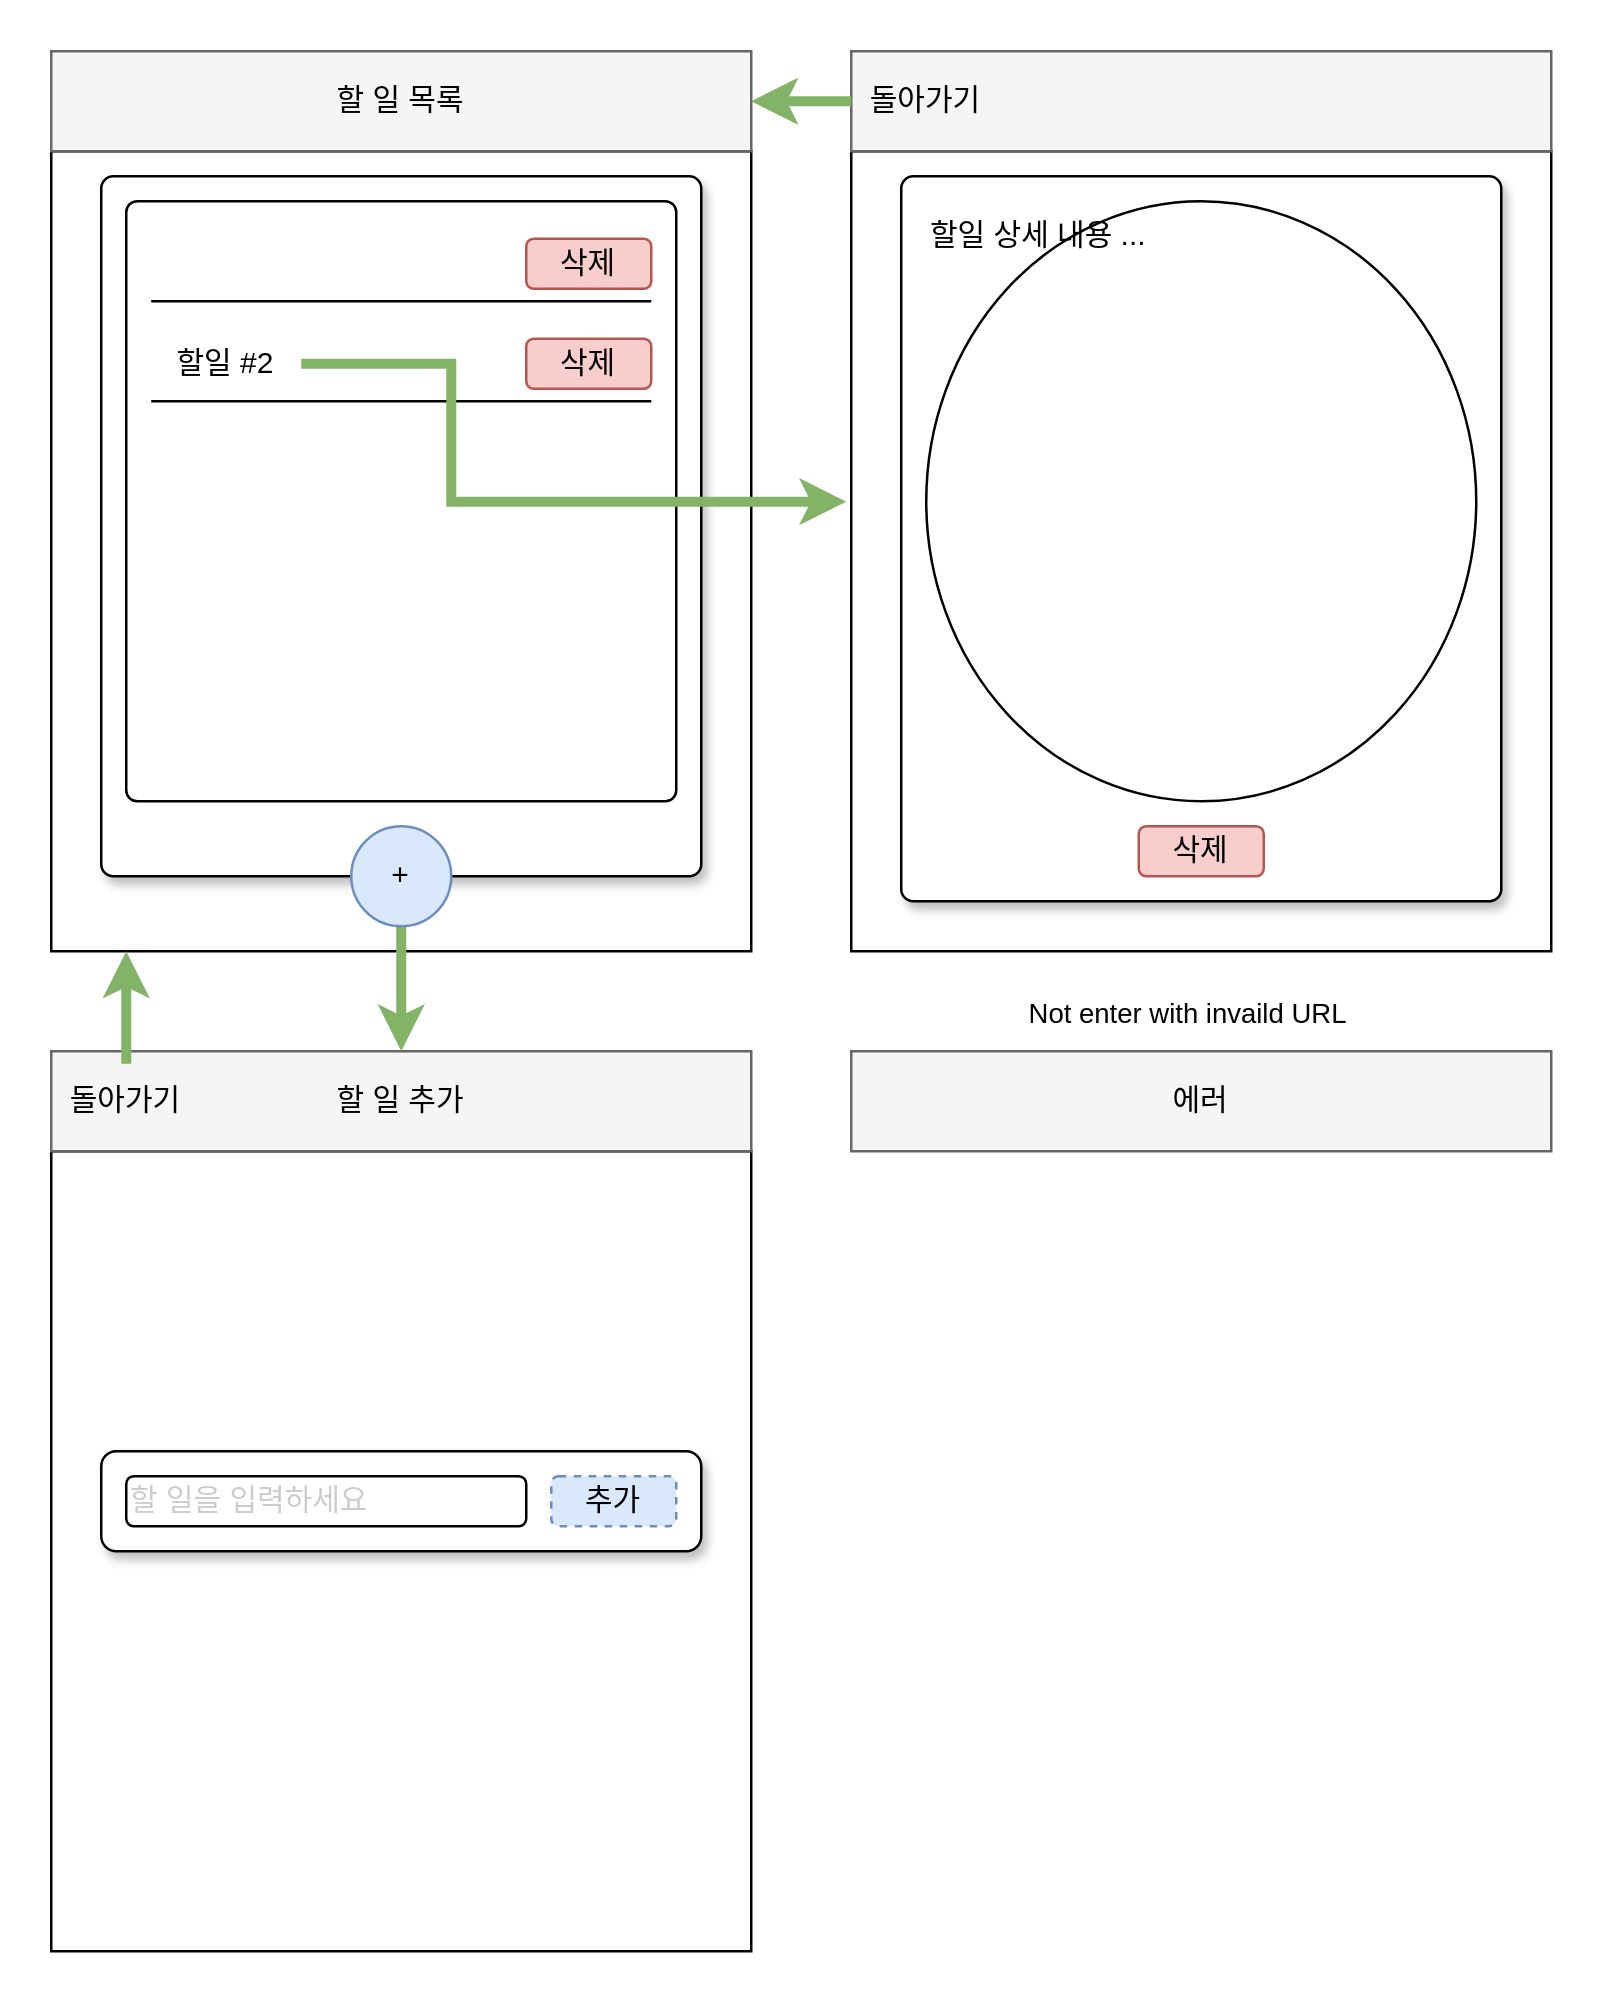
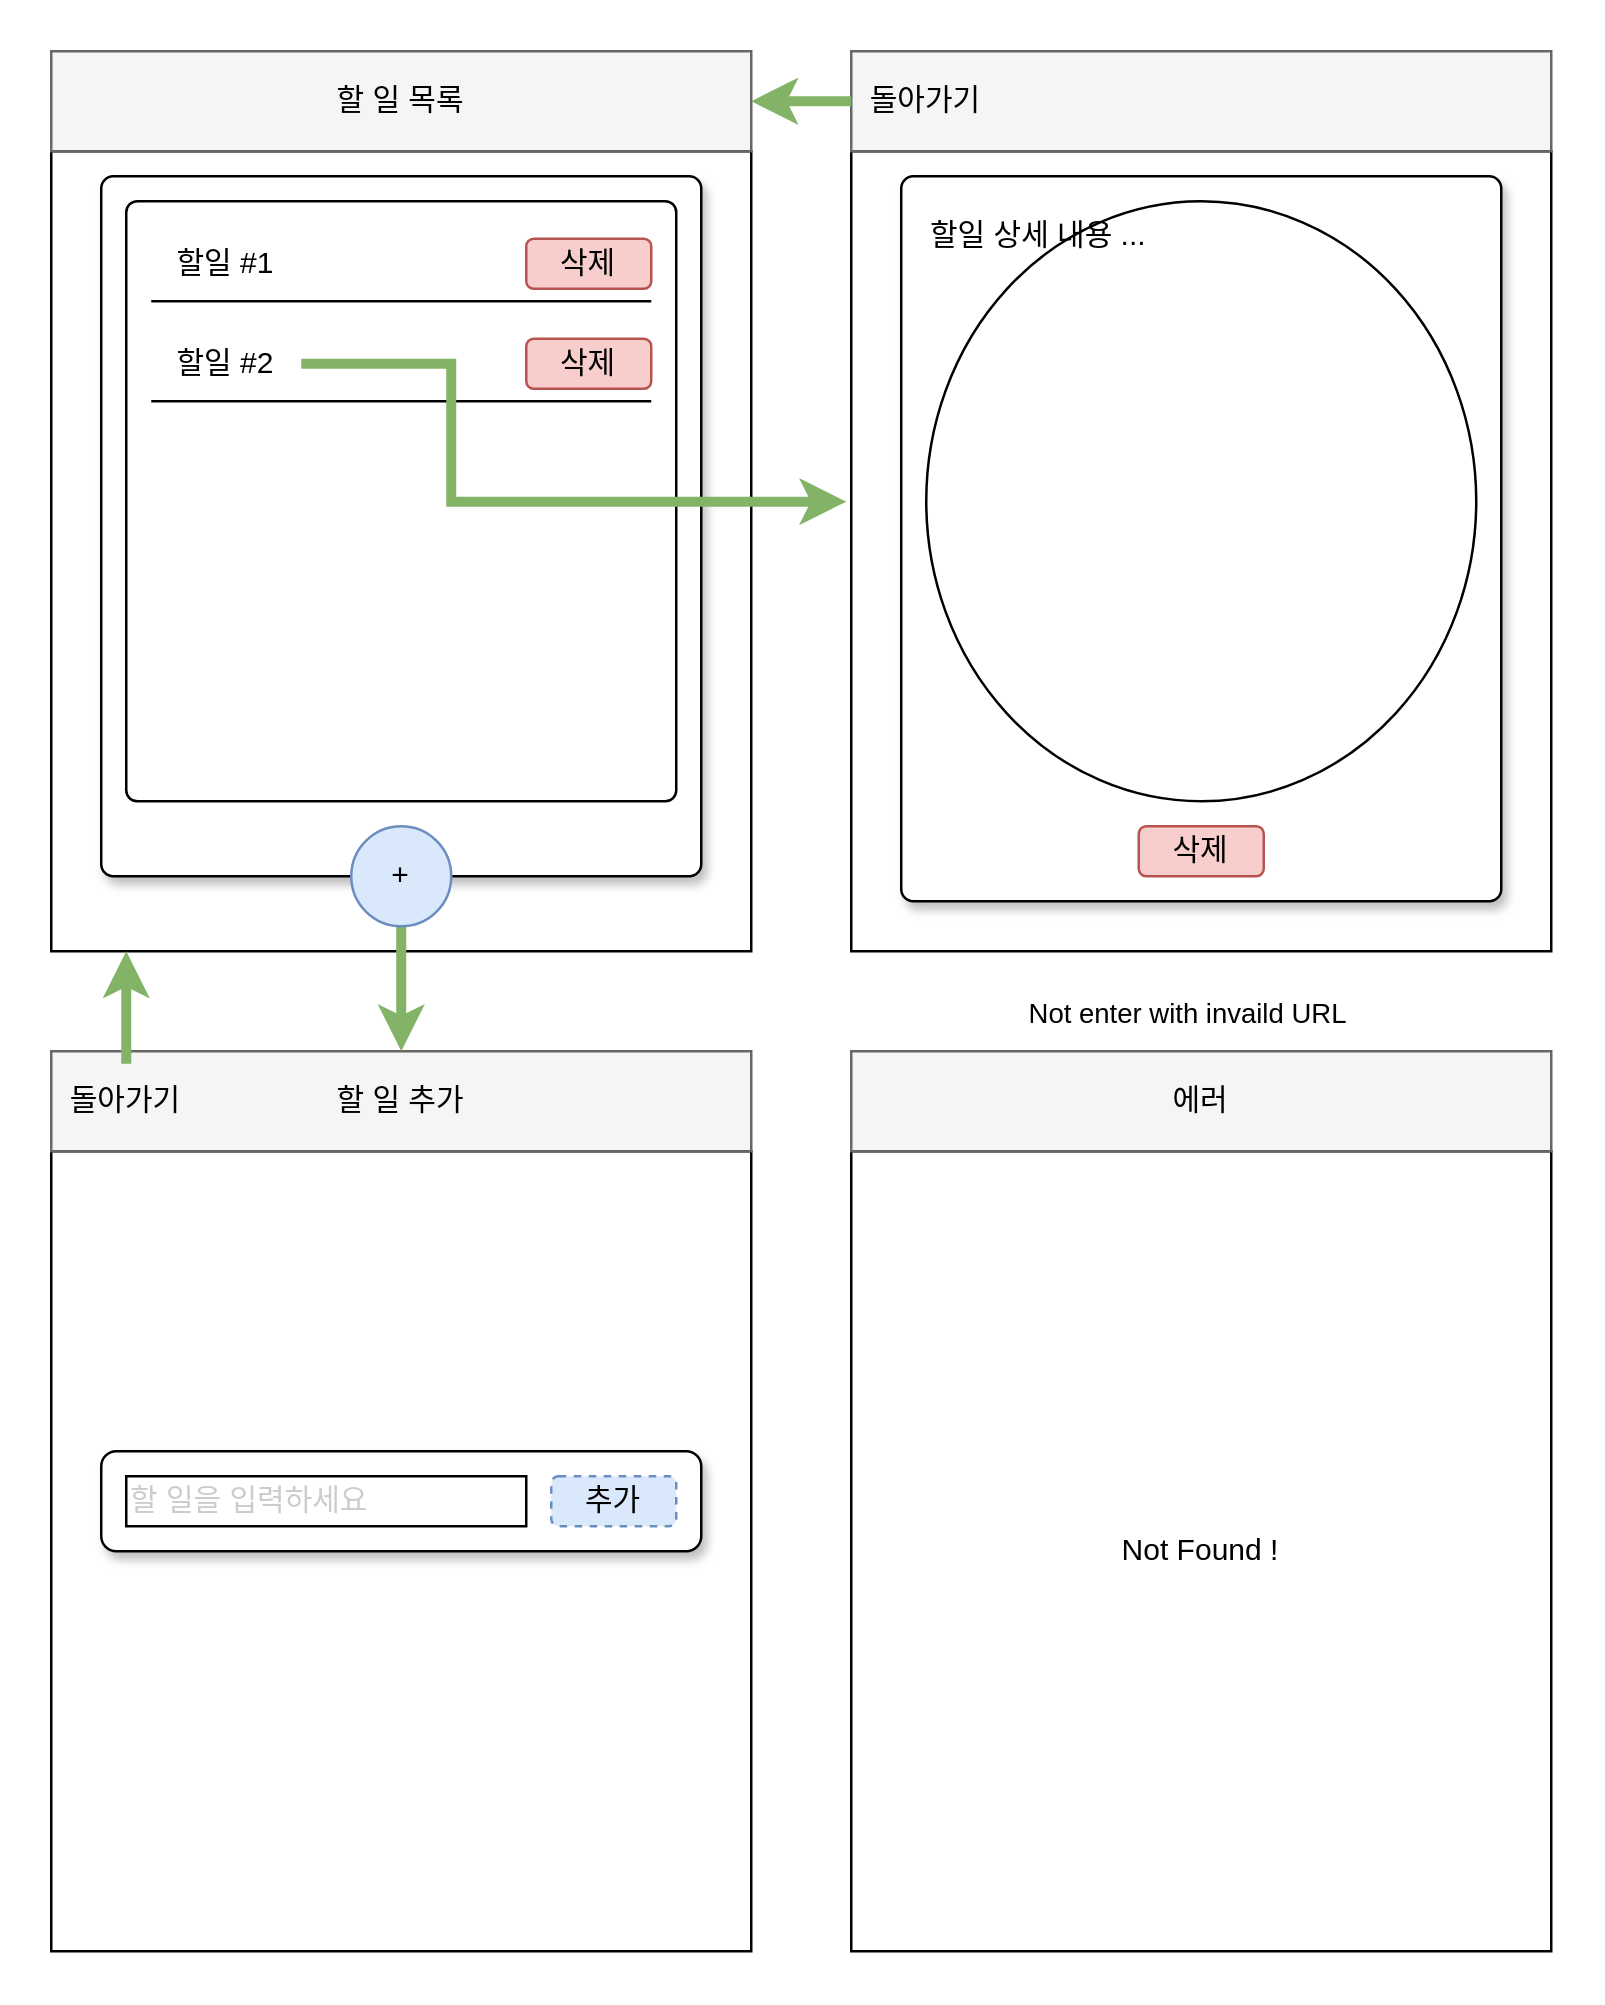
node "할일 #1": added
node "할 일을 입력하세요": shape rounded rectangle -> rectangle
node "Not Found !": added
